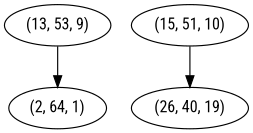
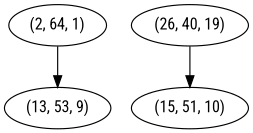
edge "(13, 53, 9)" -> "(2, 64, 1)": reversed
edge "(15, 51, 10)" -> "(26, 40, 19)": reversed
